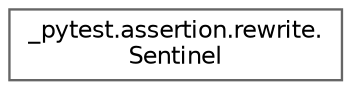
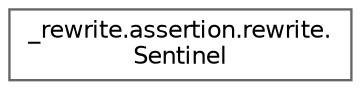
node "_pytest.assertion.rewrite. Sentinel": label "_pytest.assertion.rewrite. Sentinel" -> "_rewrite.assertion.rewrite. Sentinel"
